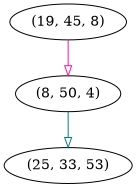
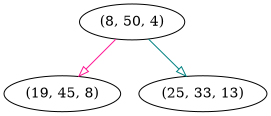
edge "(19, 45, 8)" -> "(8, 50, 4)": reversed
node "(25, 33, 53)": label "(25, 33, 53)" -> "(25, 33, 13)"
